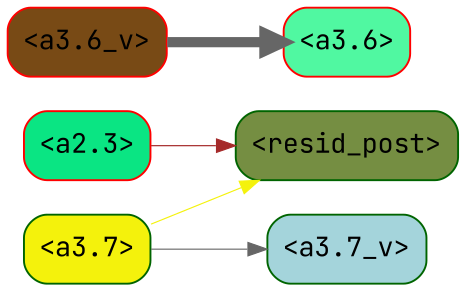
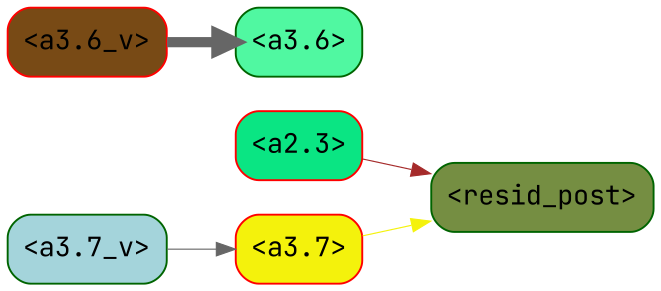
node "<a3.6>": color red -> darkgreen
node "<a3.7>": color darkgreen -> red
edge "<a3.7>" -> "<a3.7_v>": reversed
